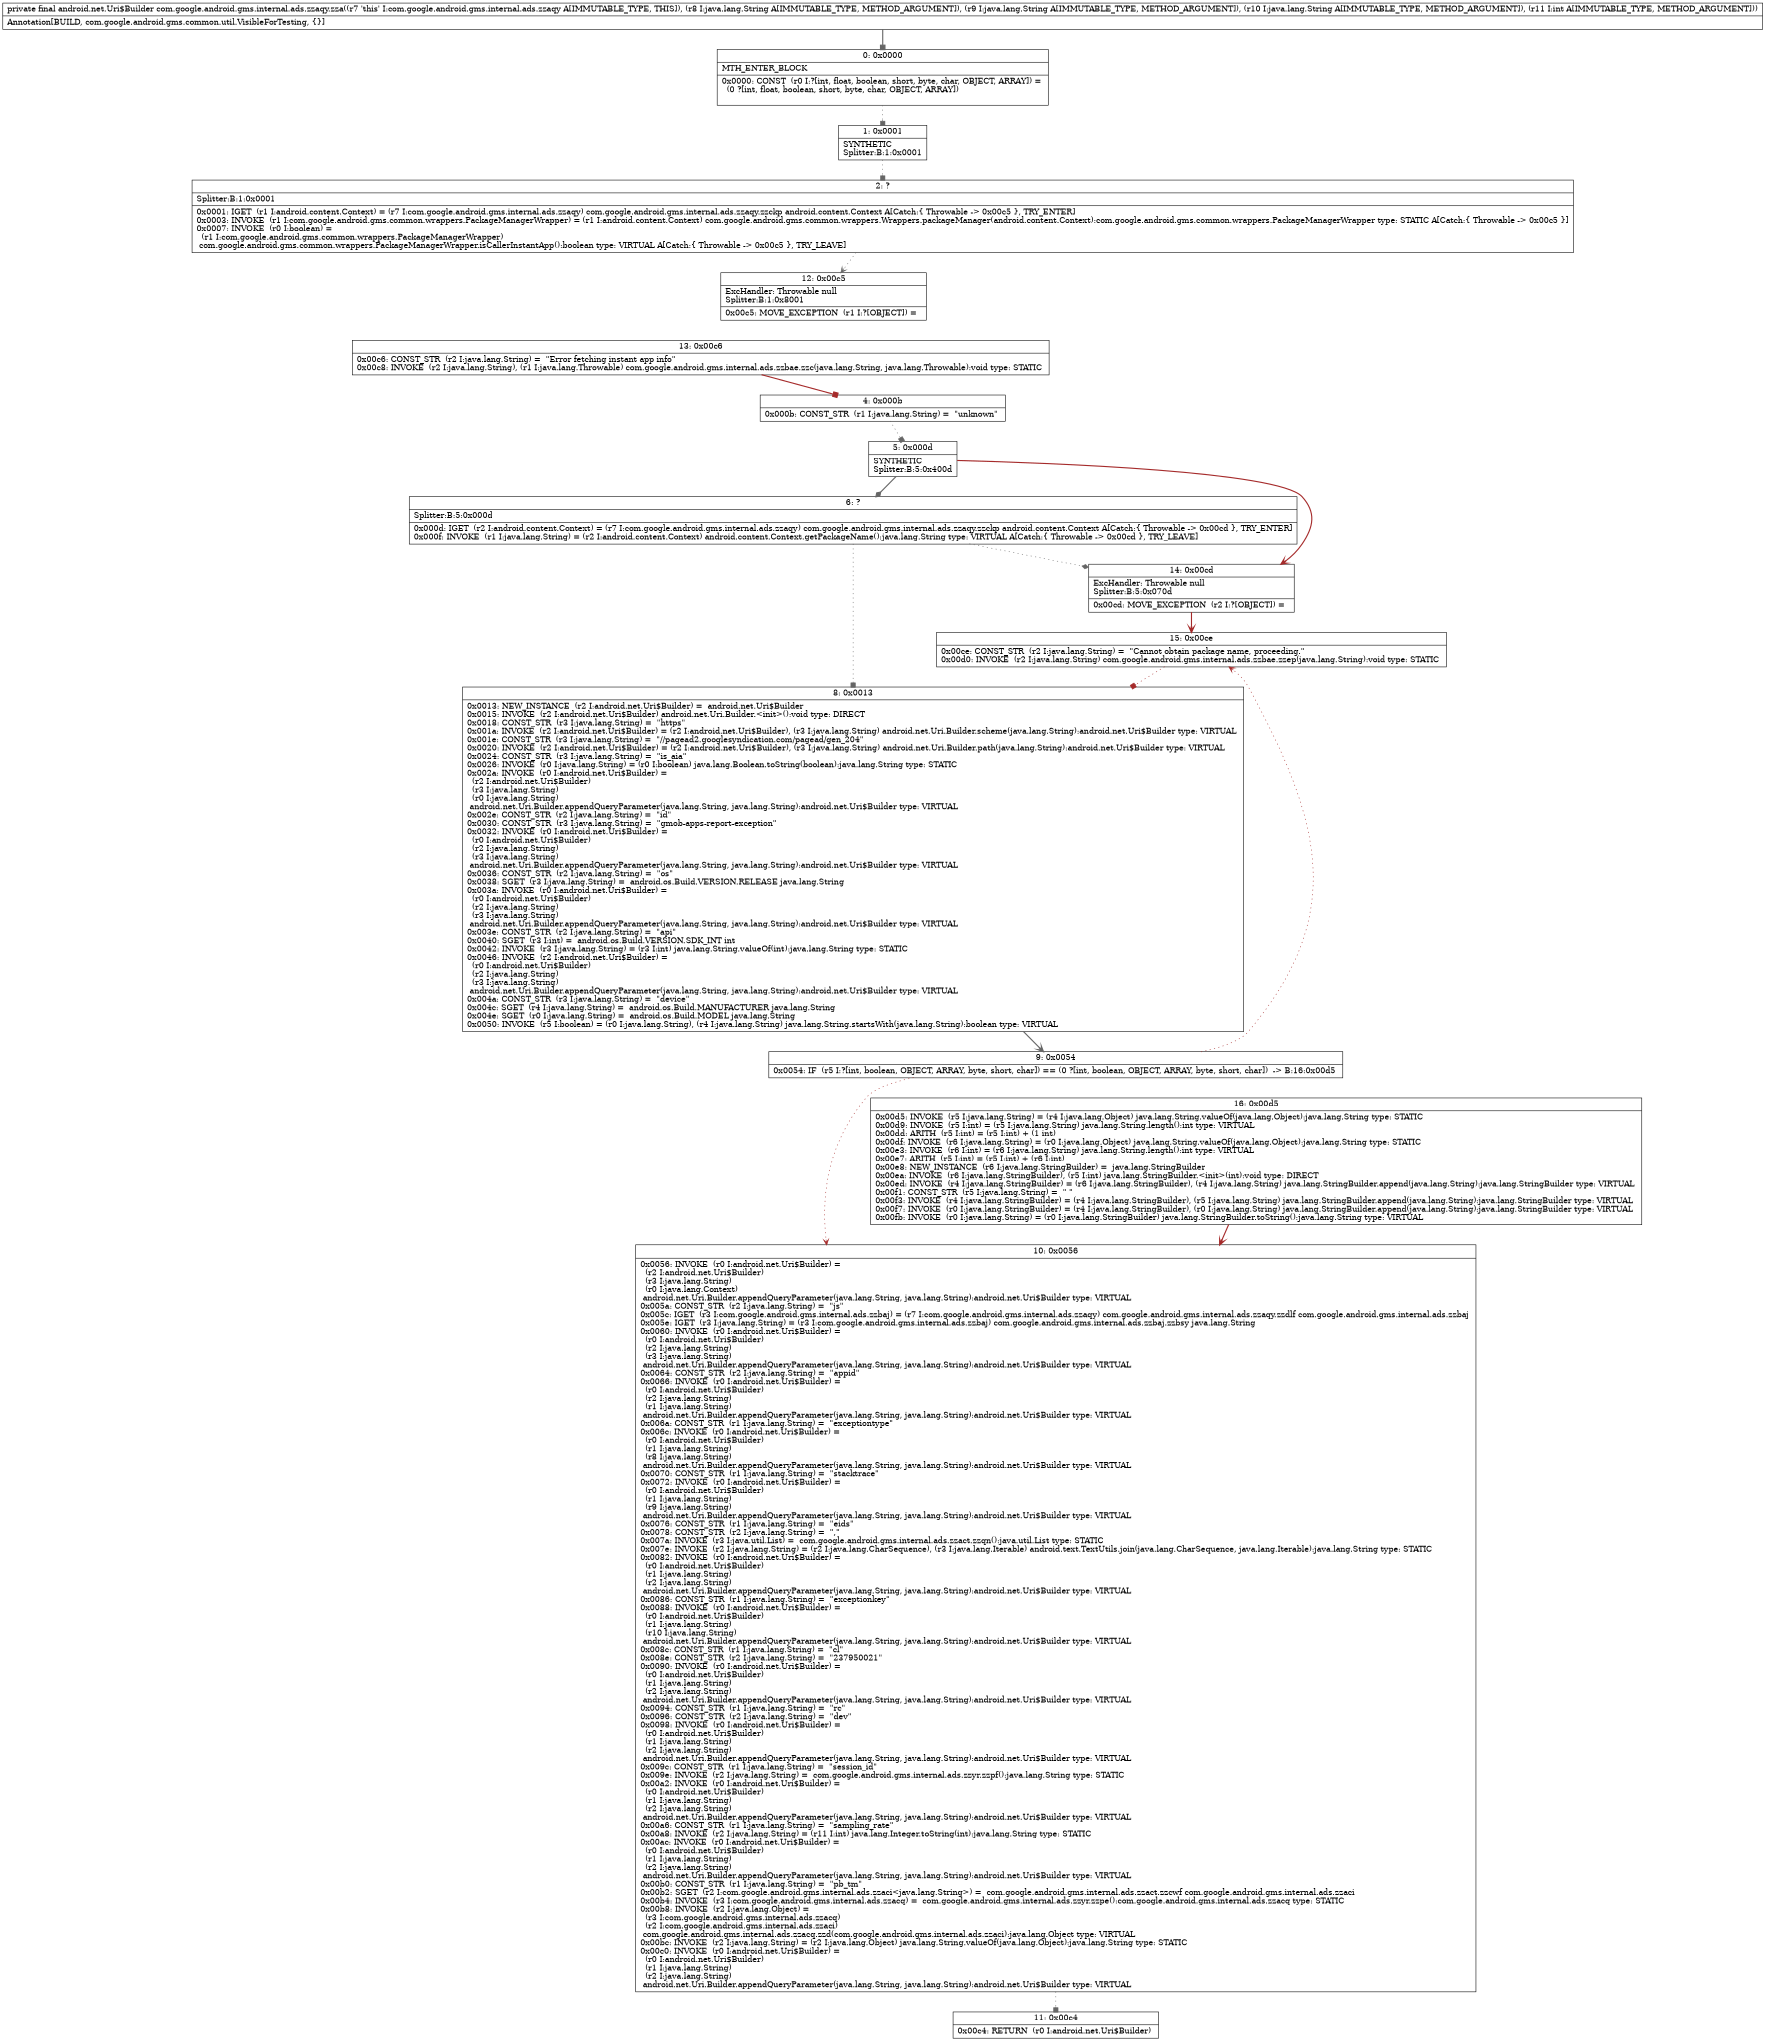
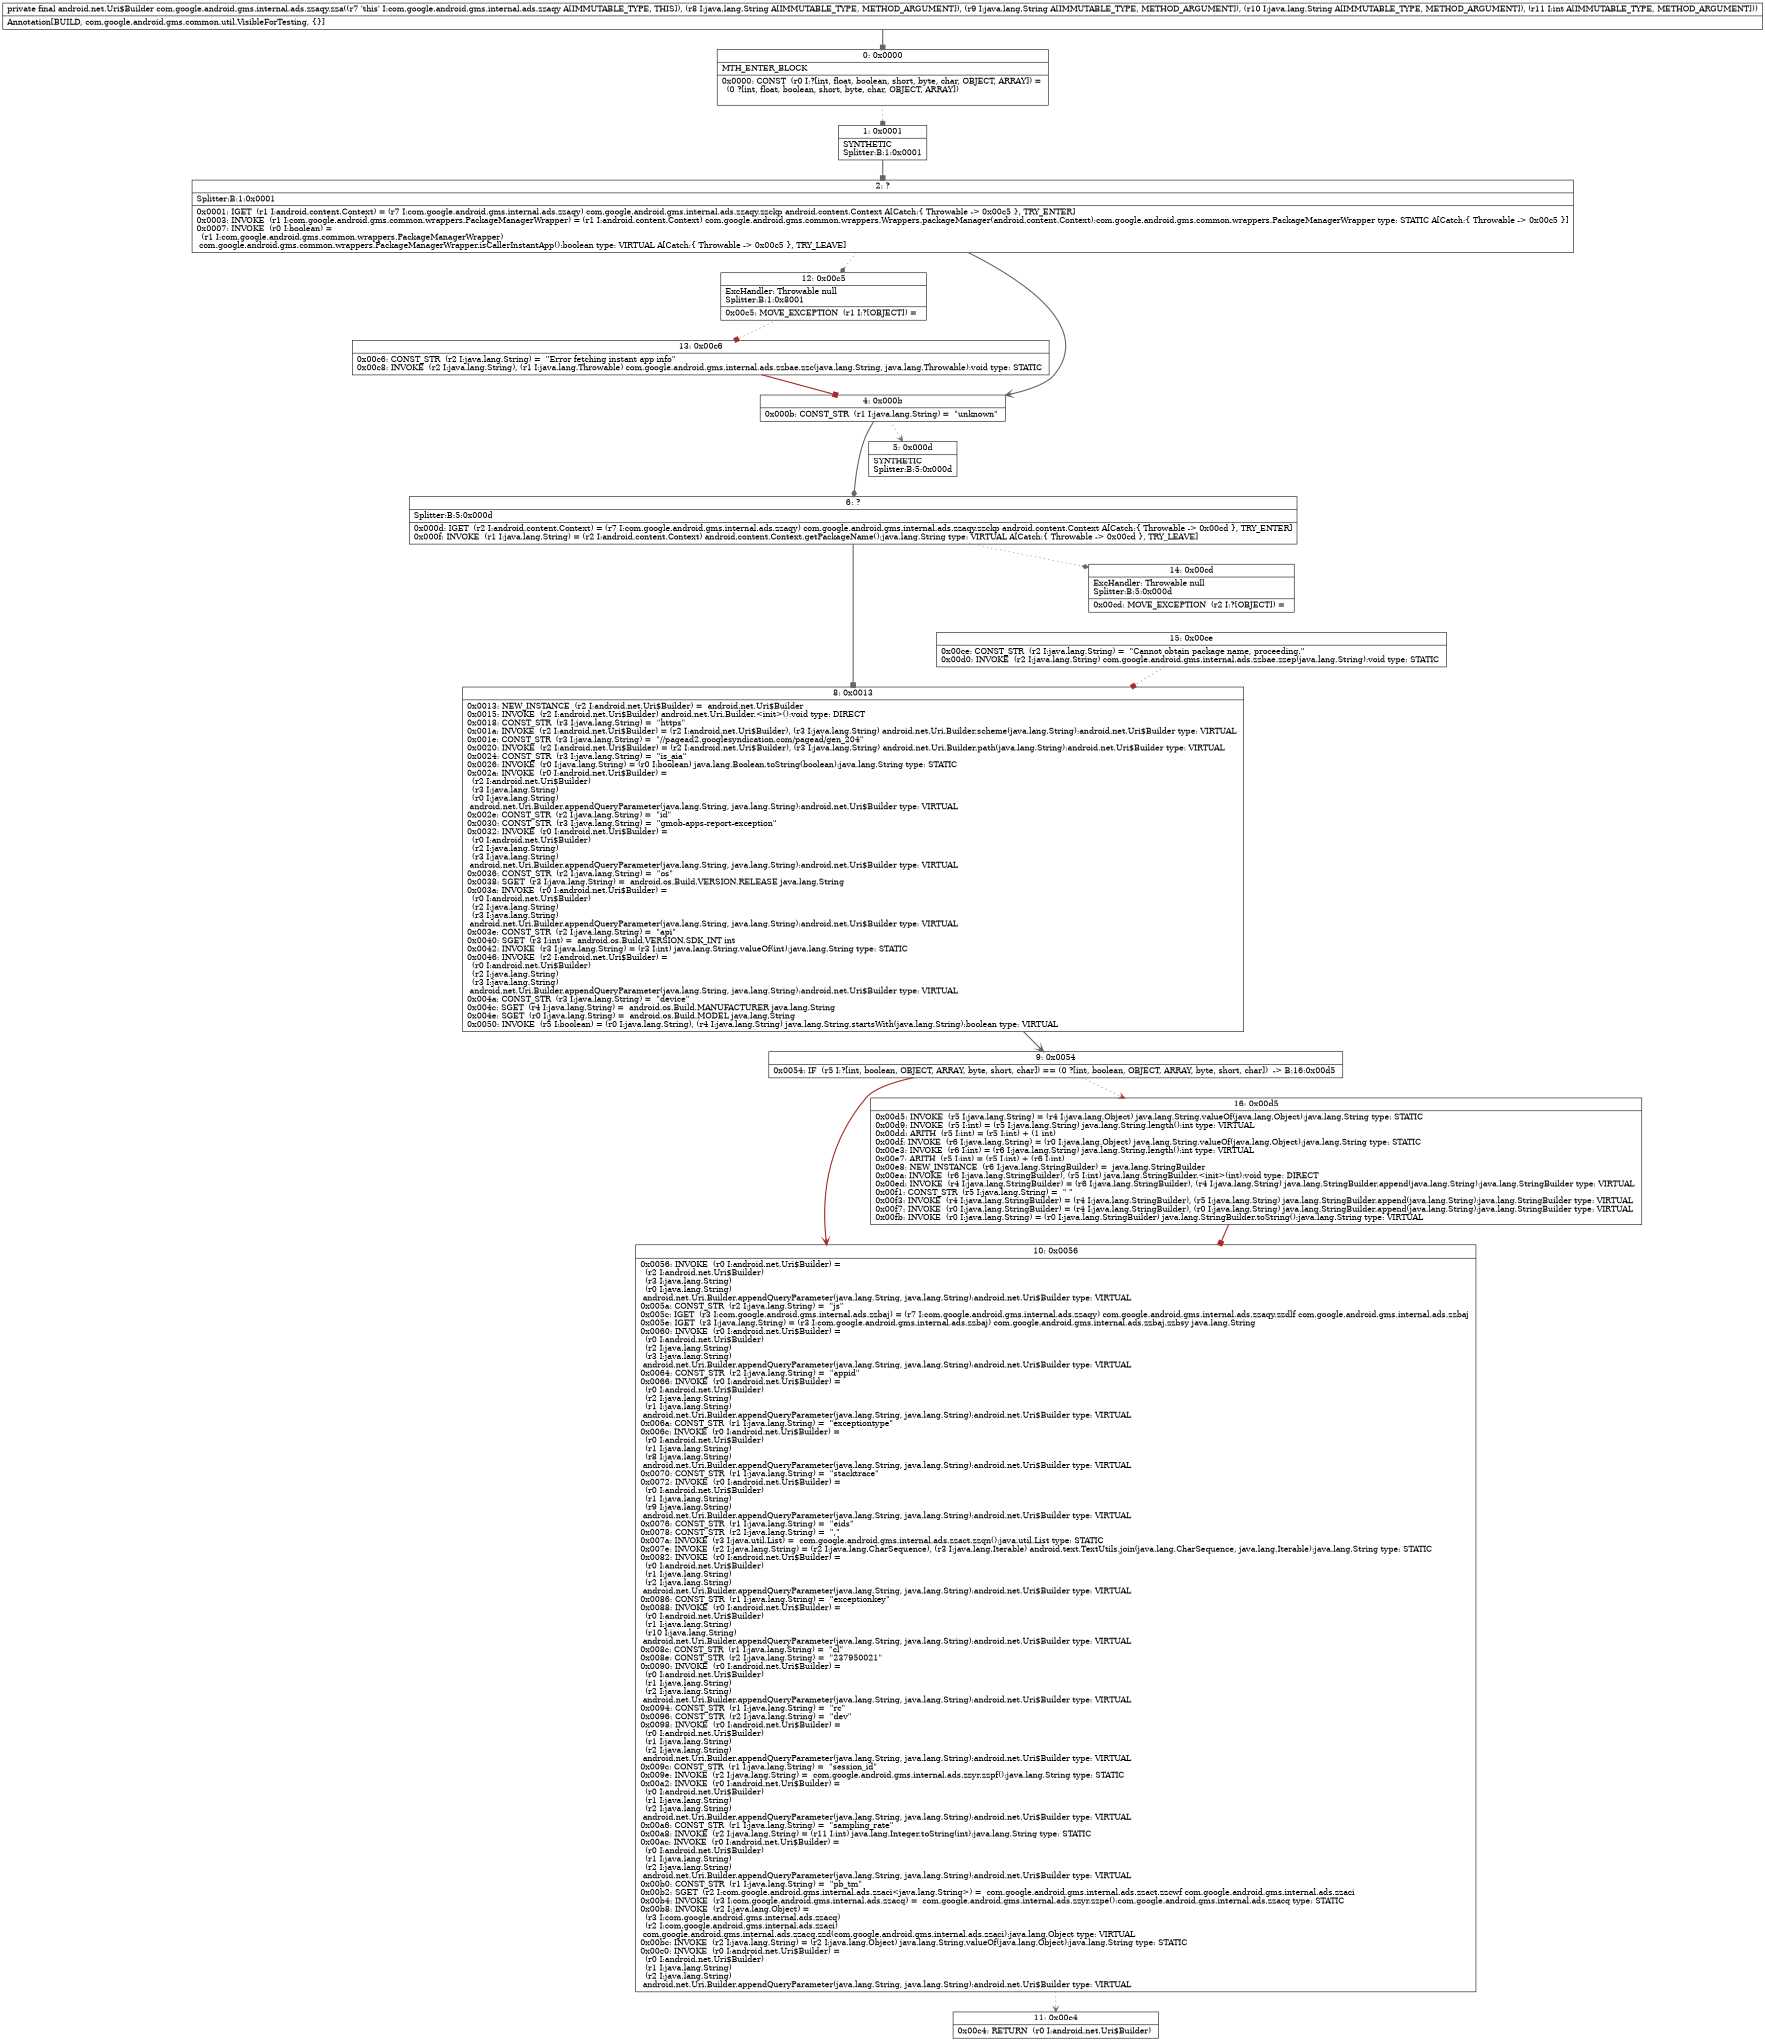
edge "1: 0x0001" -> "2: ?": style dotted -> bold
edge "2: ?" -> "12: 0x00c5": arrowhead vee -> diamond
edge "2: ?" -> "4: 0x000b": added
edge "12: 0x00c5" -> "13: 0x00c6": added
edge "4: 0x000b" -> "5: 0x000d": arrowhead box -> vee
node "5: 0x000d": text "Splitter:B:5:0x400d" -> "Splitter:B:5:0x000d"
edge "5: 0x000d" -> "14: 0x00cd": removed
edge "5: 0x000d" -> "6: ?": now "4: 0x000b" -> "6: ?"
node "14: 0x00cd": text "Splitter:B:5:0x070d" -> "Splitter:B:5:0x000d"
edge "6: ?" -> "8: 0x0013": style dotted -> bold
edge "14: 0x00cd" -> "15: 0x00ce": removed
edge "9: 0x0054" -> "15: 0x00ce": now "9: 0x0054" -> "16: 0x00d5"
edge "9: 0x0054" -> "10: 0x0056": style dotted -> bold
edge "16: 0x00d5" -> "10: 0x0056": arrowhead vee -> box
node "10: 0x0056": text "(r0 I:java.lang.Context)" -> "(r0 I:java.lang.String)"
edge "10: 0x0056" -> "11: 0x00c4": arrowhead box -> vee
